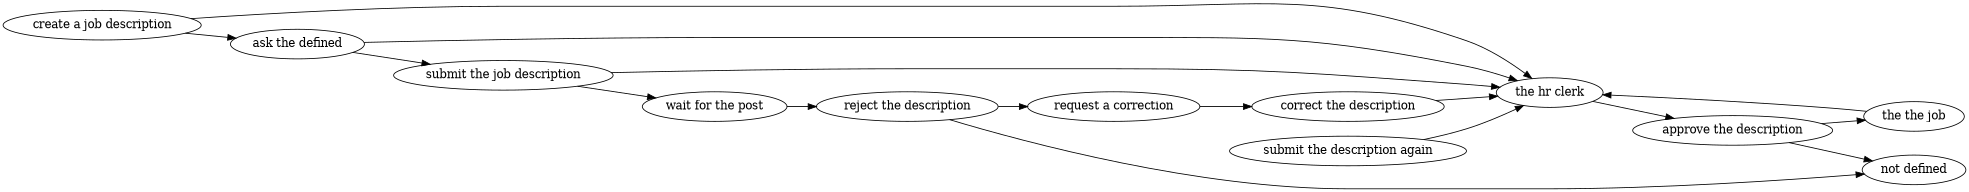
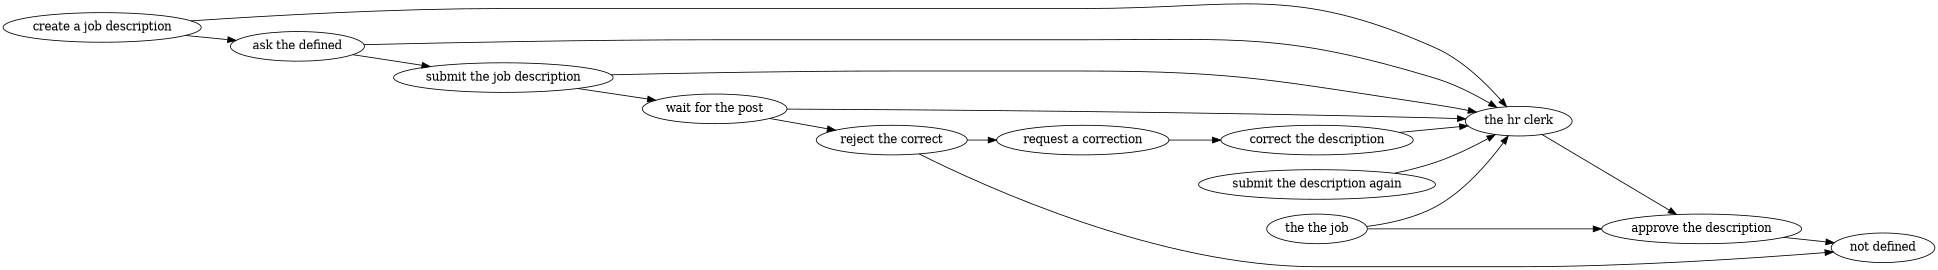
node "reject the description": label "reject the description" -> "reject the correct"
edge "wait for the post" -> "the hr clerk": added
edge "approve the description" -> "the the job": reversed
